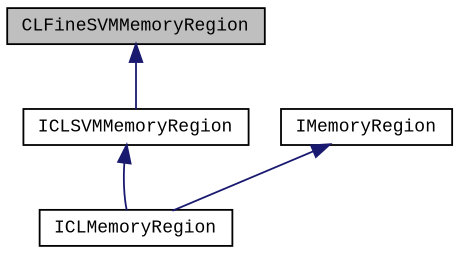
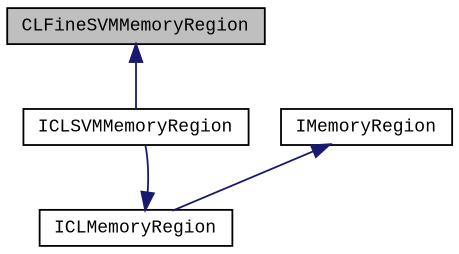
edge "ICLMemoryRegion" -> "ICLSVMMemoryRegion": reversed
